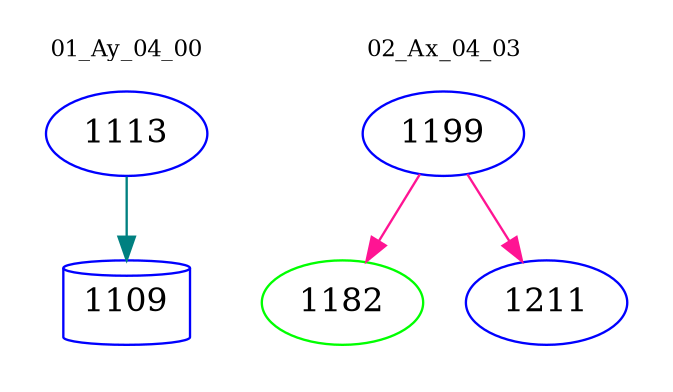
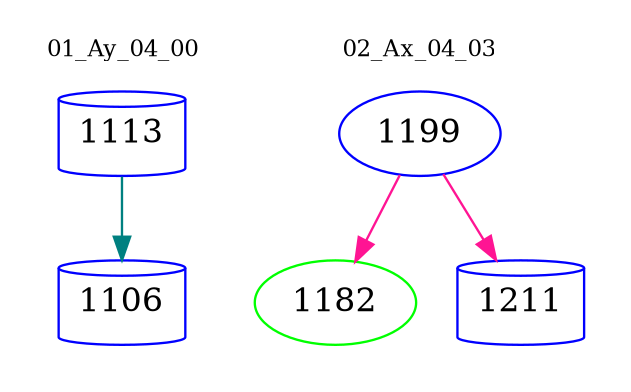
node "1113": shape ellipse -> cylinder
node "1109": label "1109" -> "1106"
node "1211": shape ellipse -> cylinder
